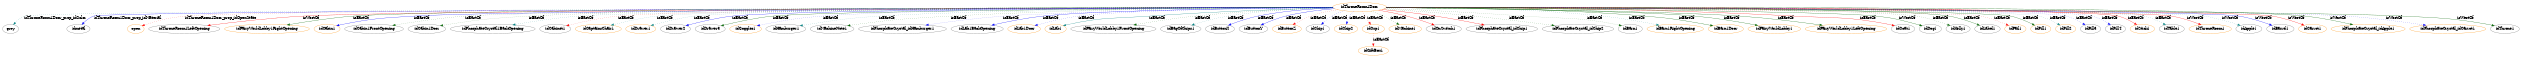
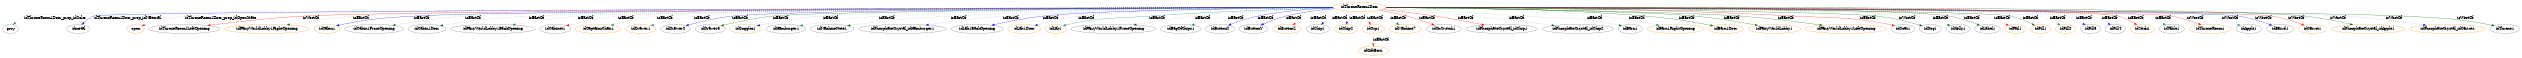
edge "idThroneRoom1Door" -> "idFairyWorldLobby1RightOpening": style solid -> dotted
node "idPhosphateCrystal1BackOpening": label "idPhosphateCrystal1BackOpening" -> "idFairyWorldLobby1BackOpening"
node "idMachine1": label "idMachine1" -> "idMachine7"
